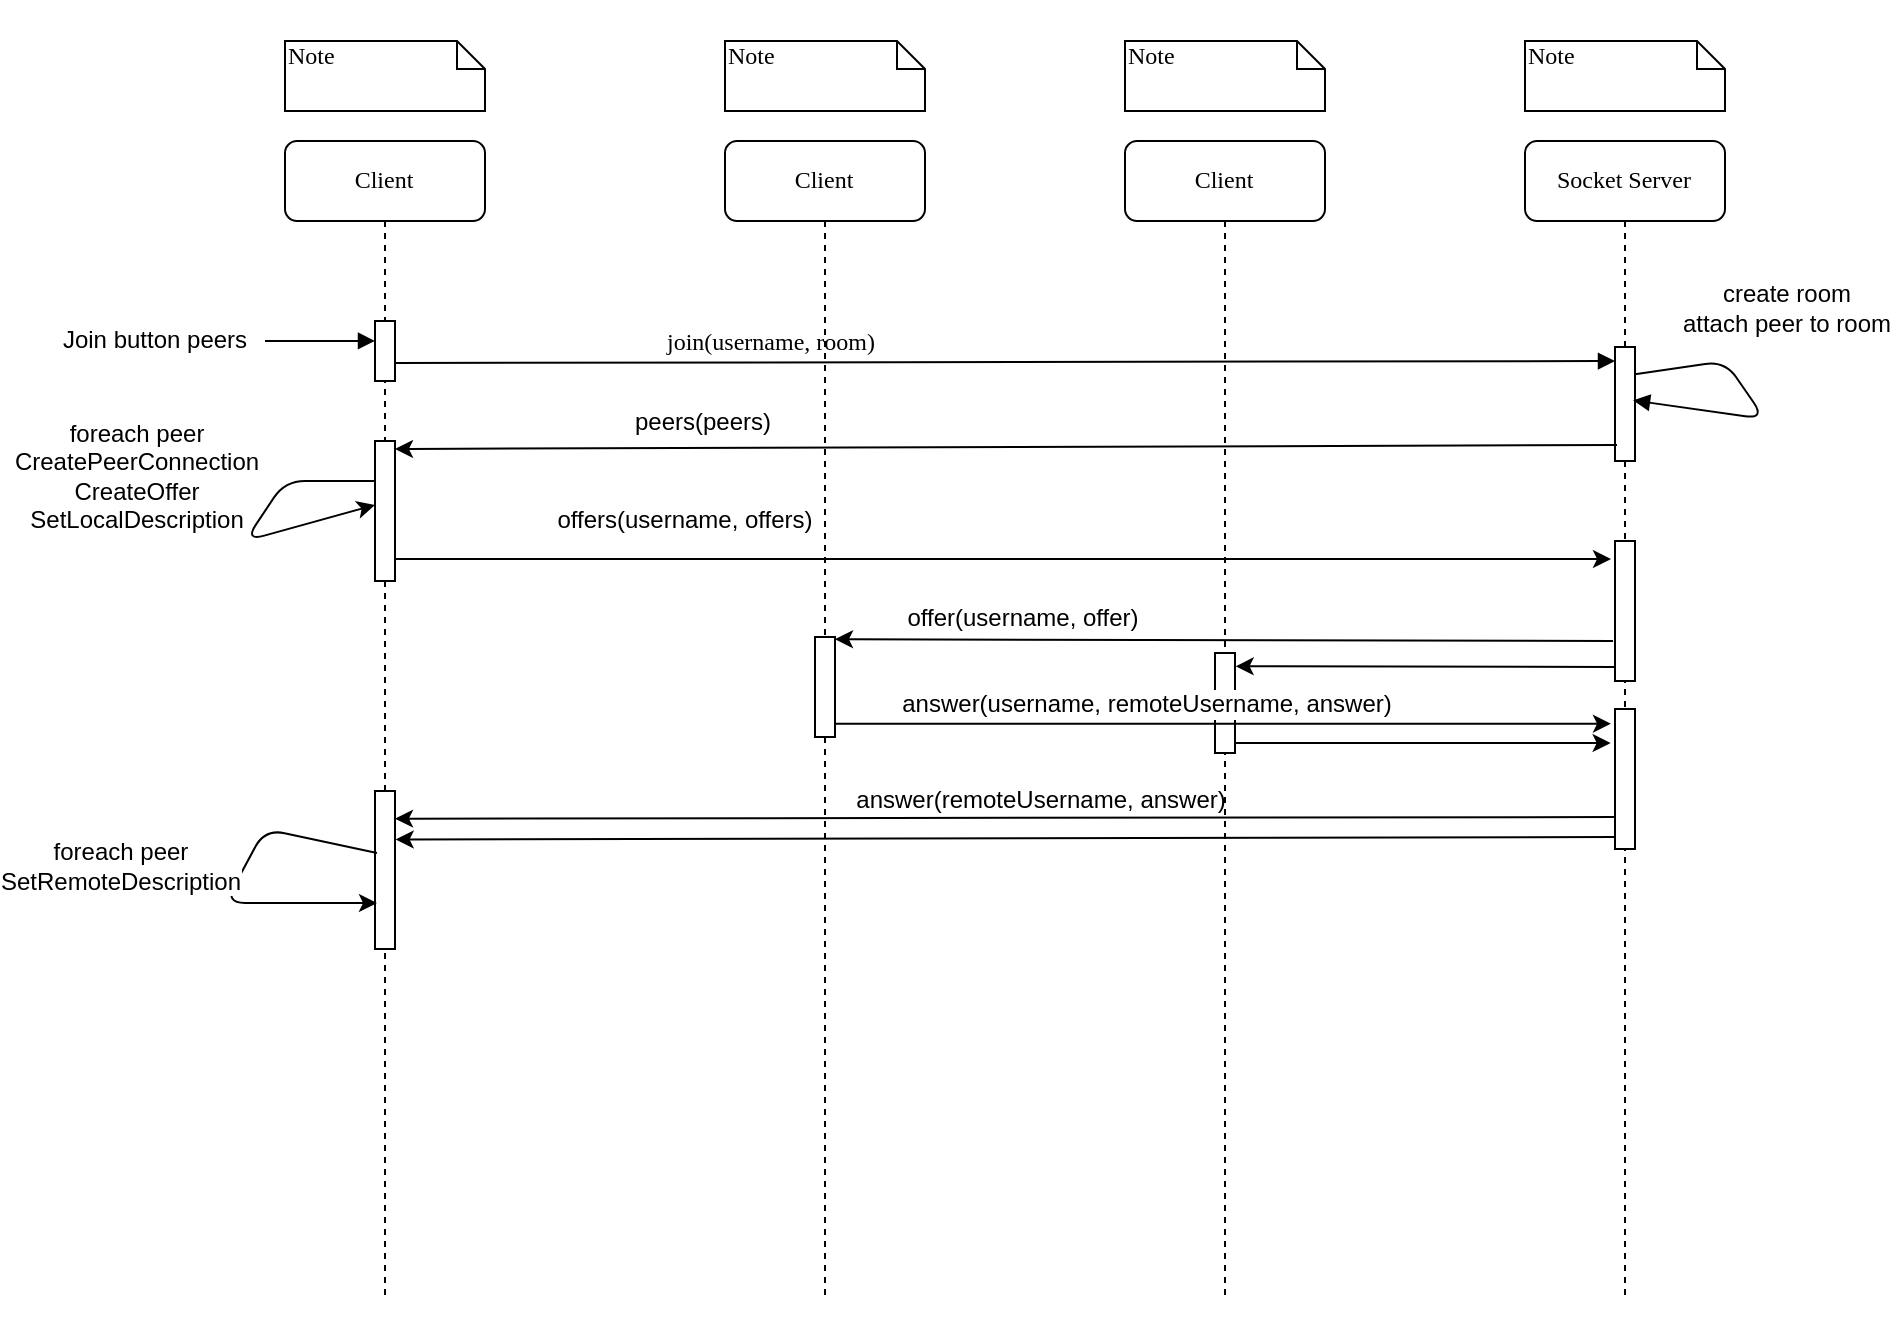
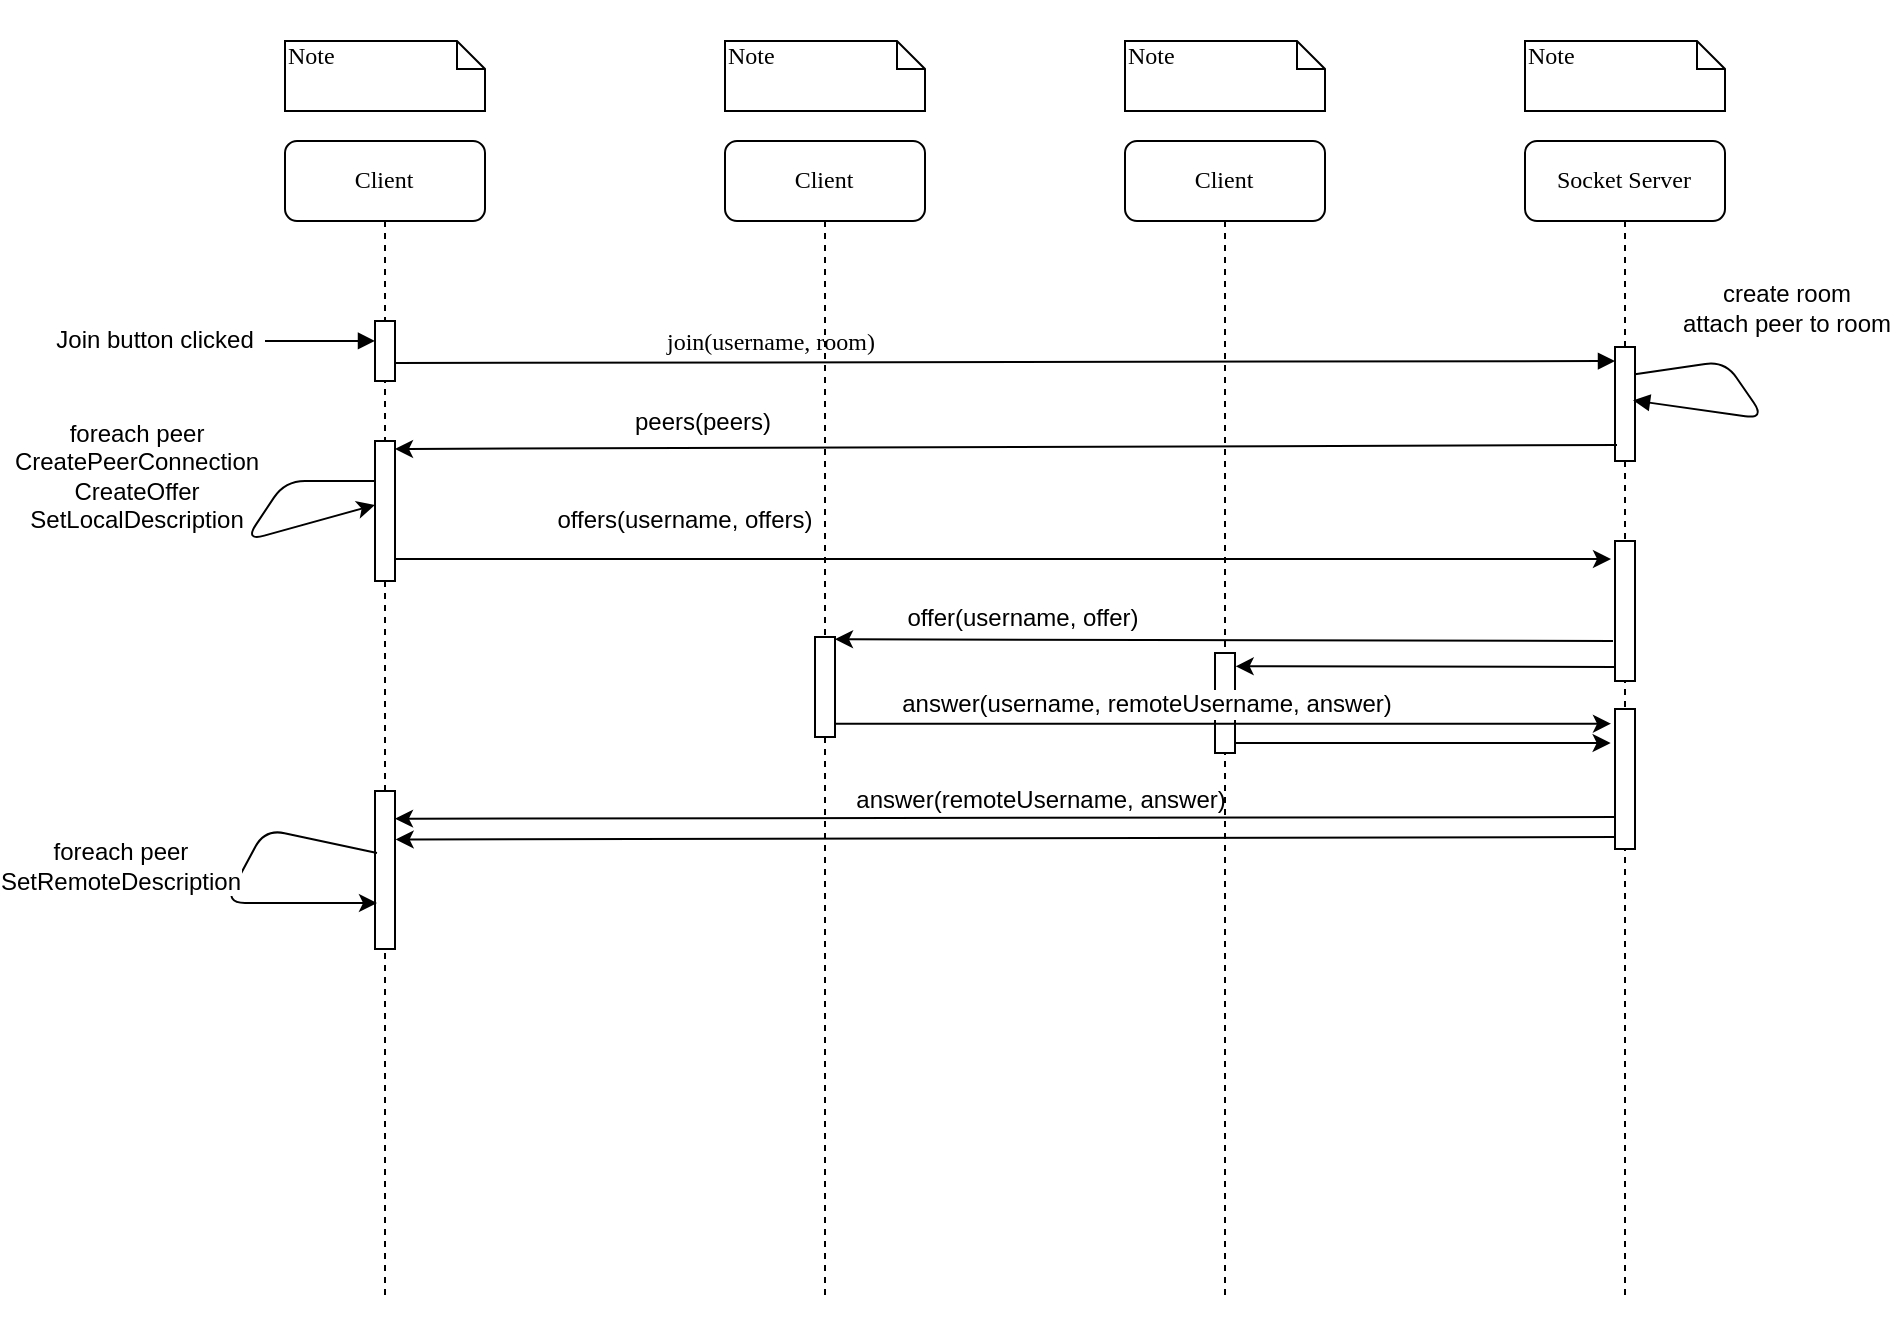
node "Join button peers": label "Join button peers" -> "Join button clicked"
